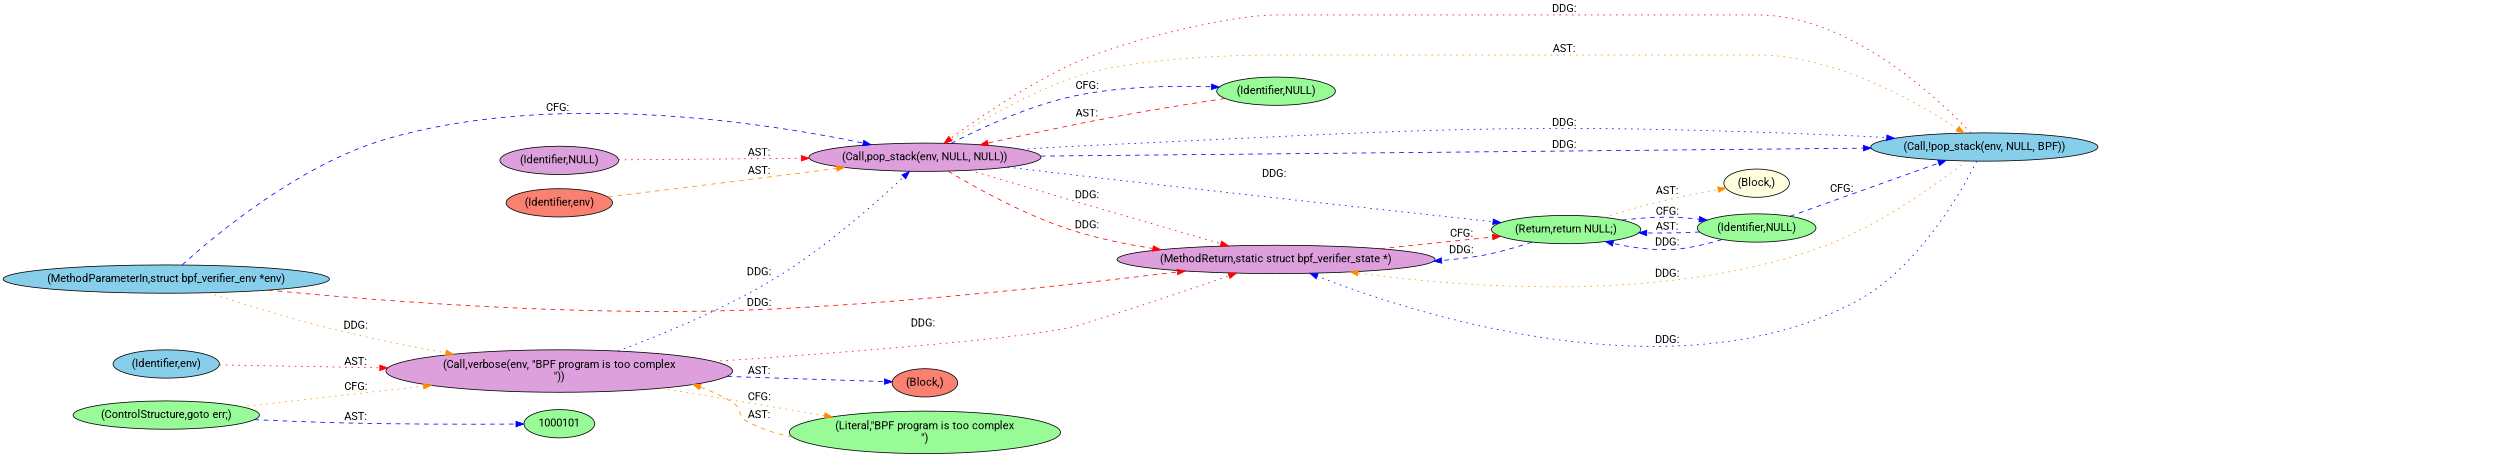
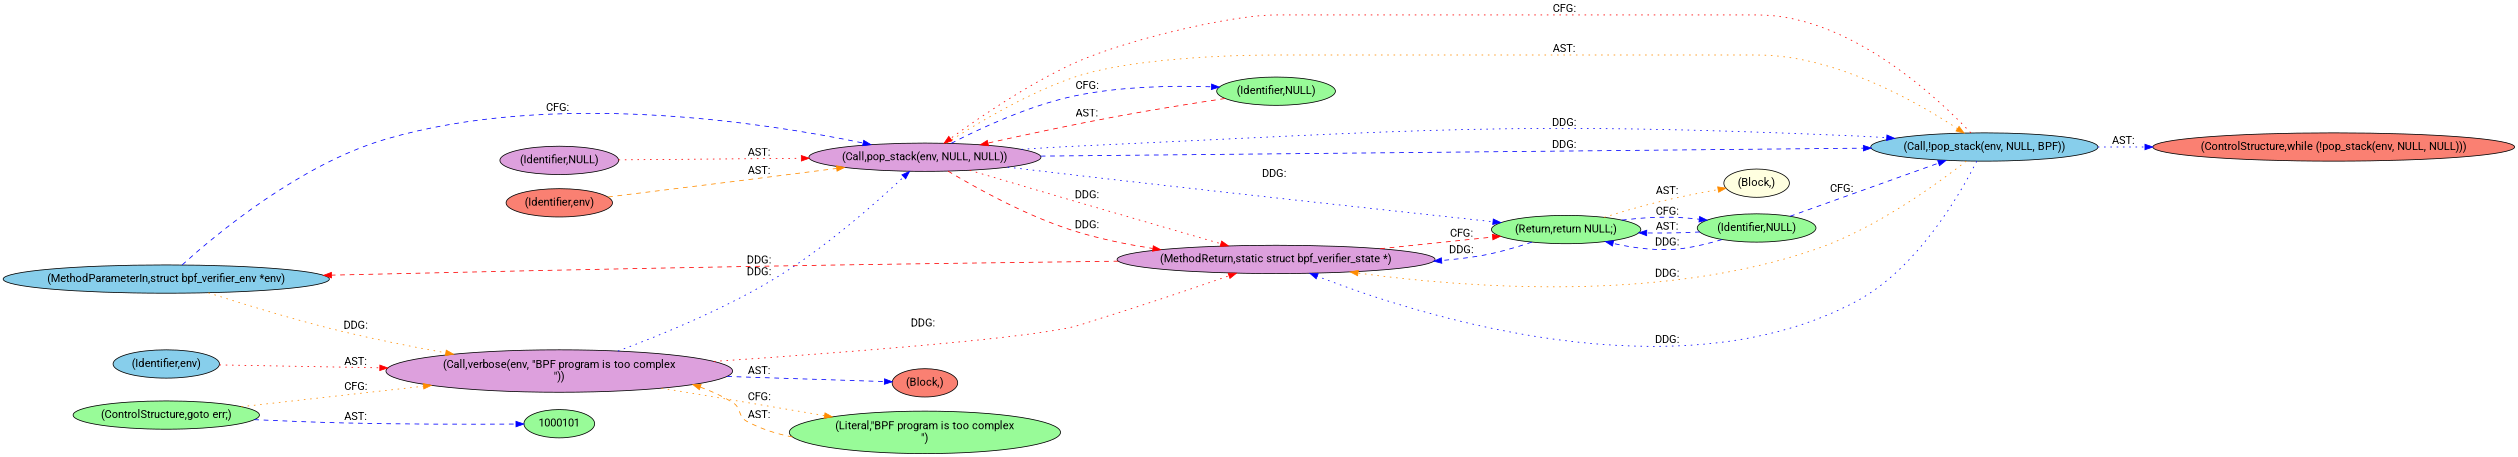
edge "(Call,!pop_stack(env, NULL, BPF))" -> "(Call,pop_stack(env, NULL, NULL))": label "DDG: " -> "CFG: "
node "(ControlStructure,while (!pop_stack(env, NULL, NULL)))": added
edge "(MethodParameterIn,struct bpf_verifier_env *env)" -> "(MethodReturn,static struct bpf_verifier_state *)": reversed
